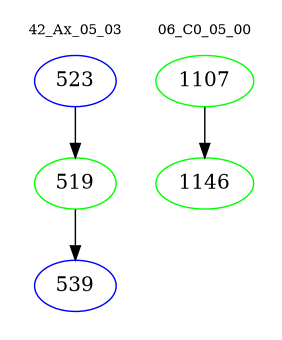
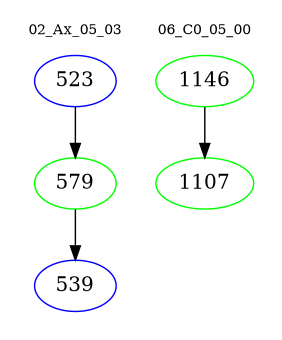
cluster "42_Ax_05_03": label "42_Ax_05_03" -> "02_Ax_05_03"
edge "1107" -> "1146": reversed
node "519": label "519" -> "579"
